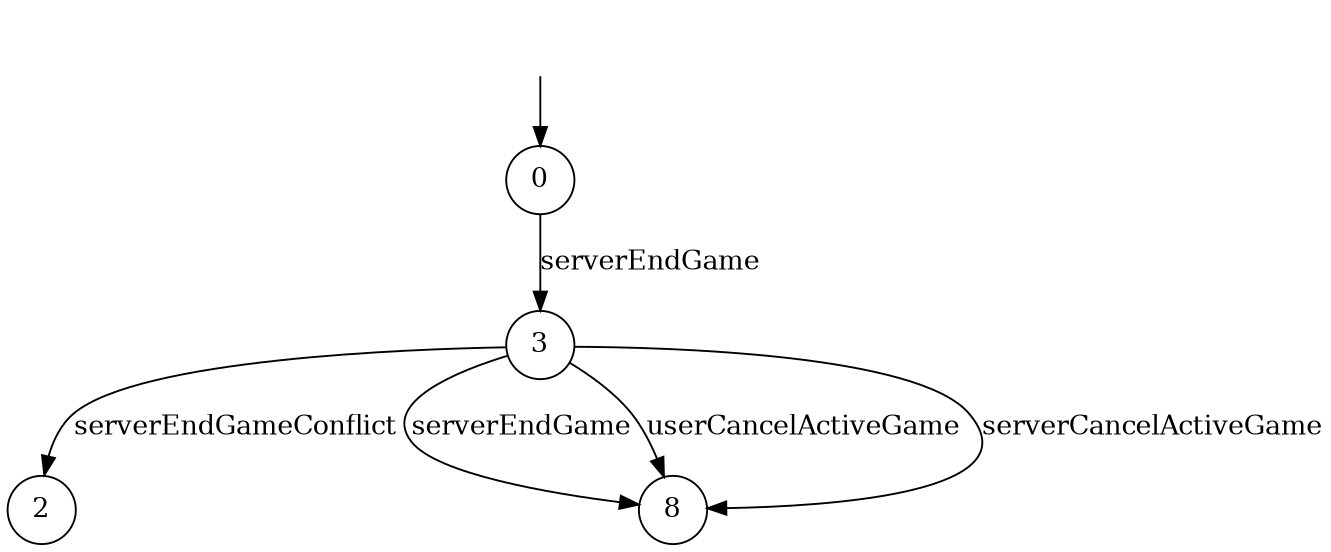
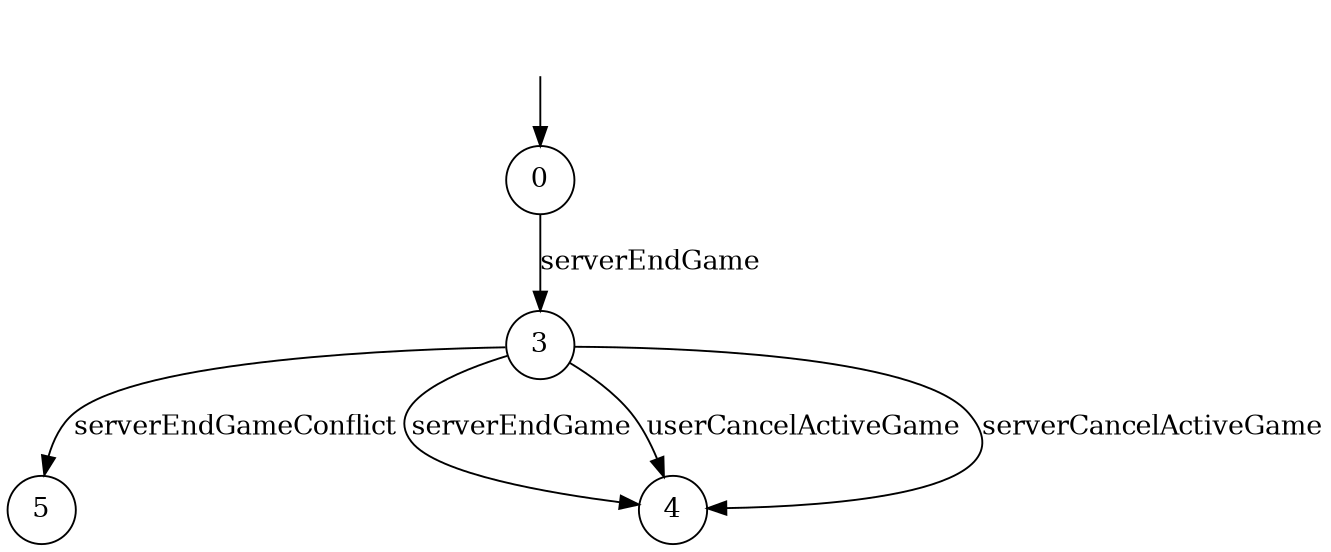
node "2": label "2" -> "5"
node "8": label "8" -> "4"
